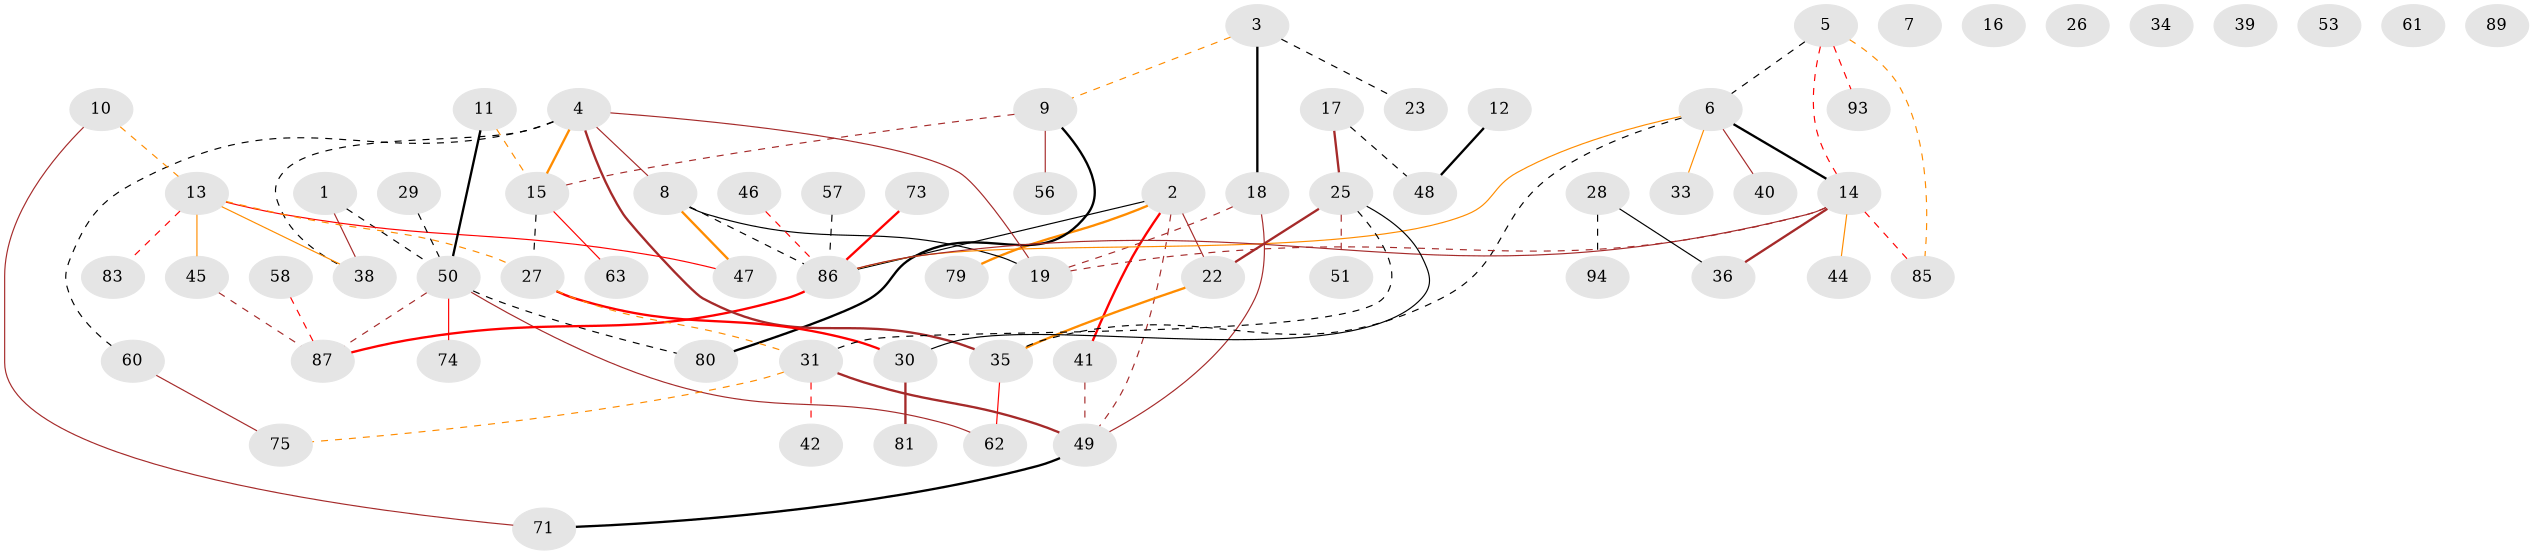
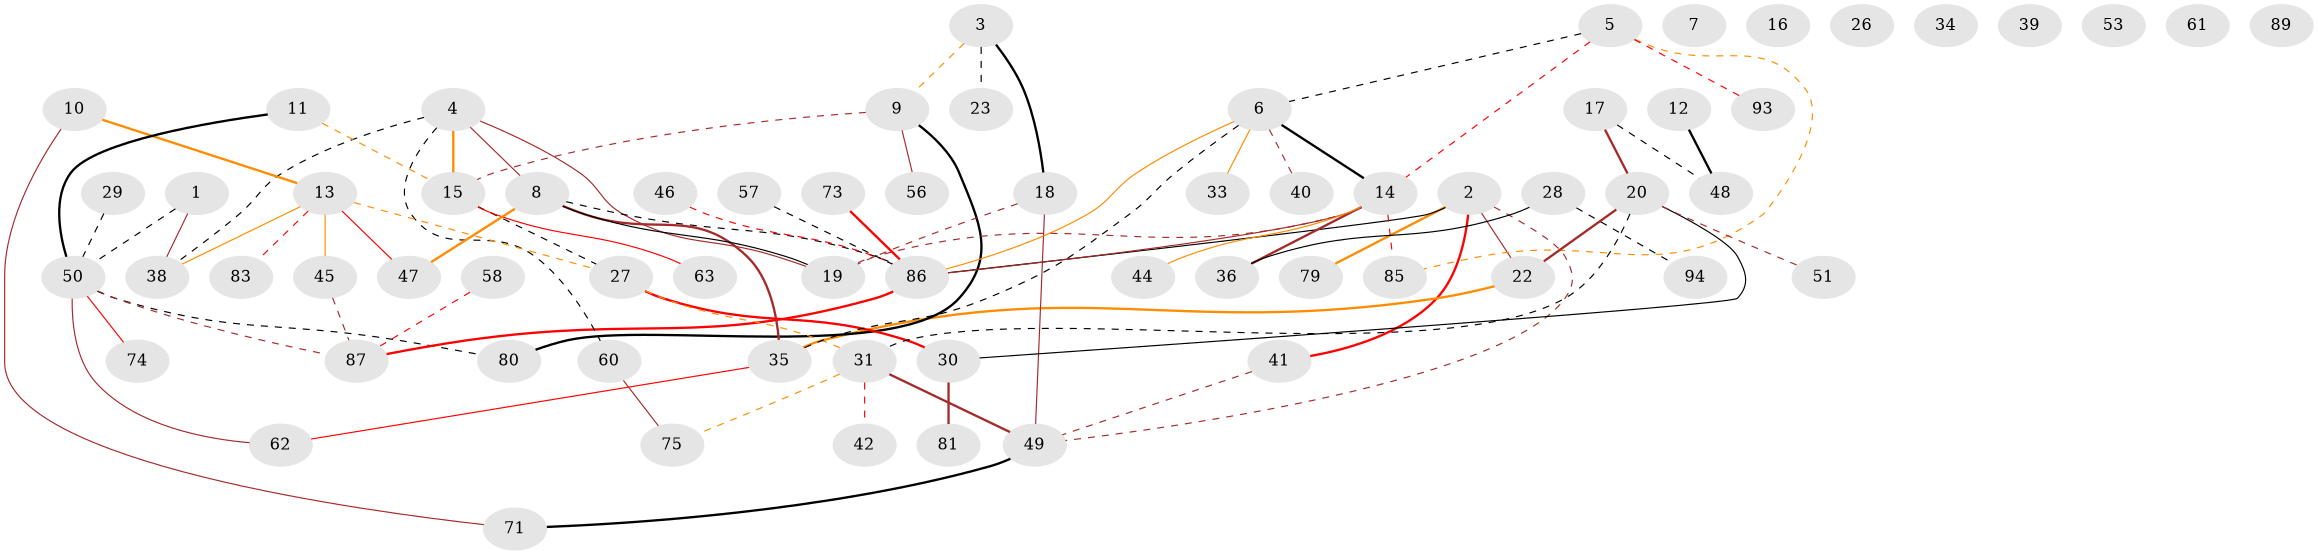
edge "10" -- "13": style dashed -> bold
edge "6" -- "40": style solid -> dashed
node "25": label "25" -> "20"
edge "4" -- "35": now "8" -- "35"
